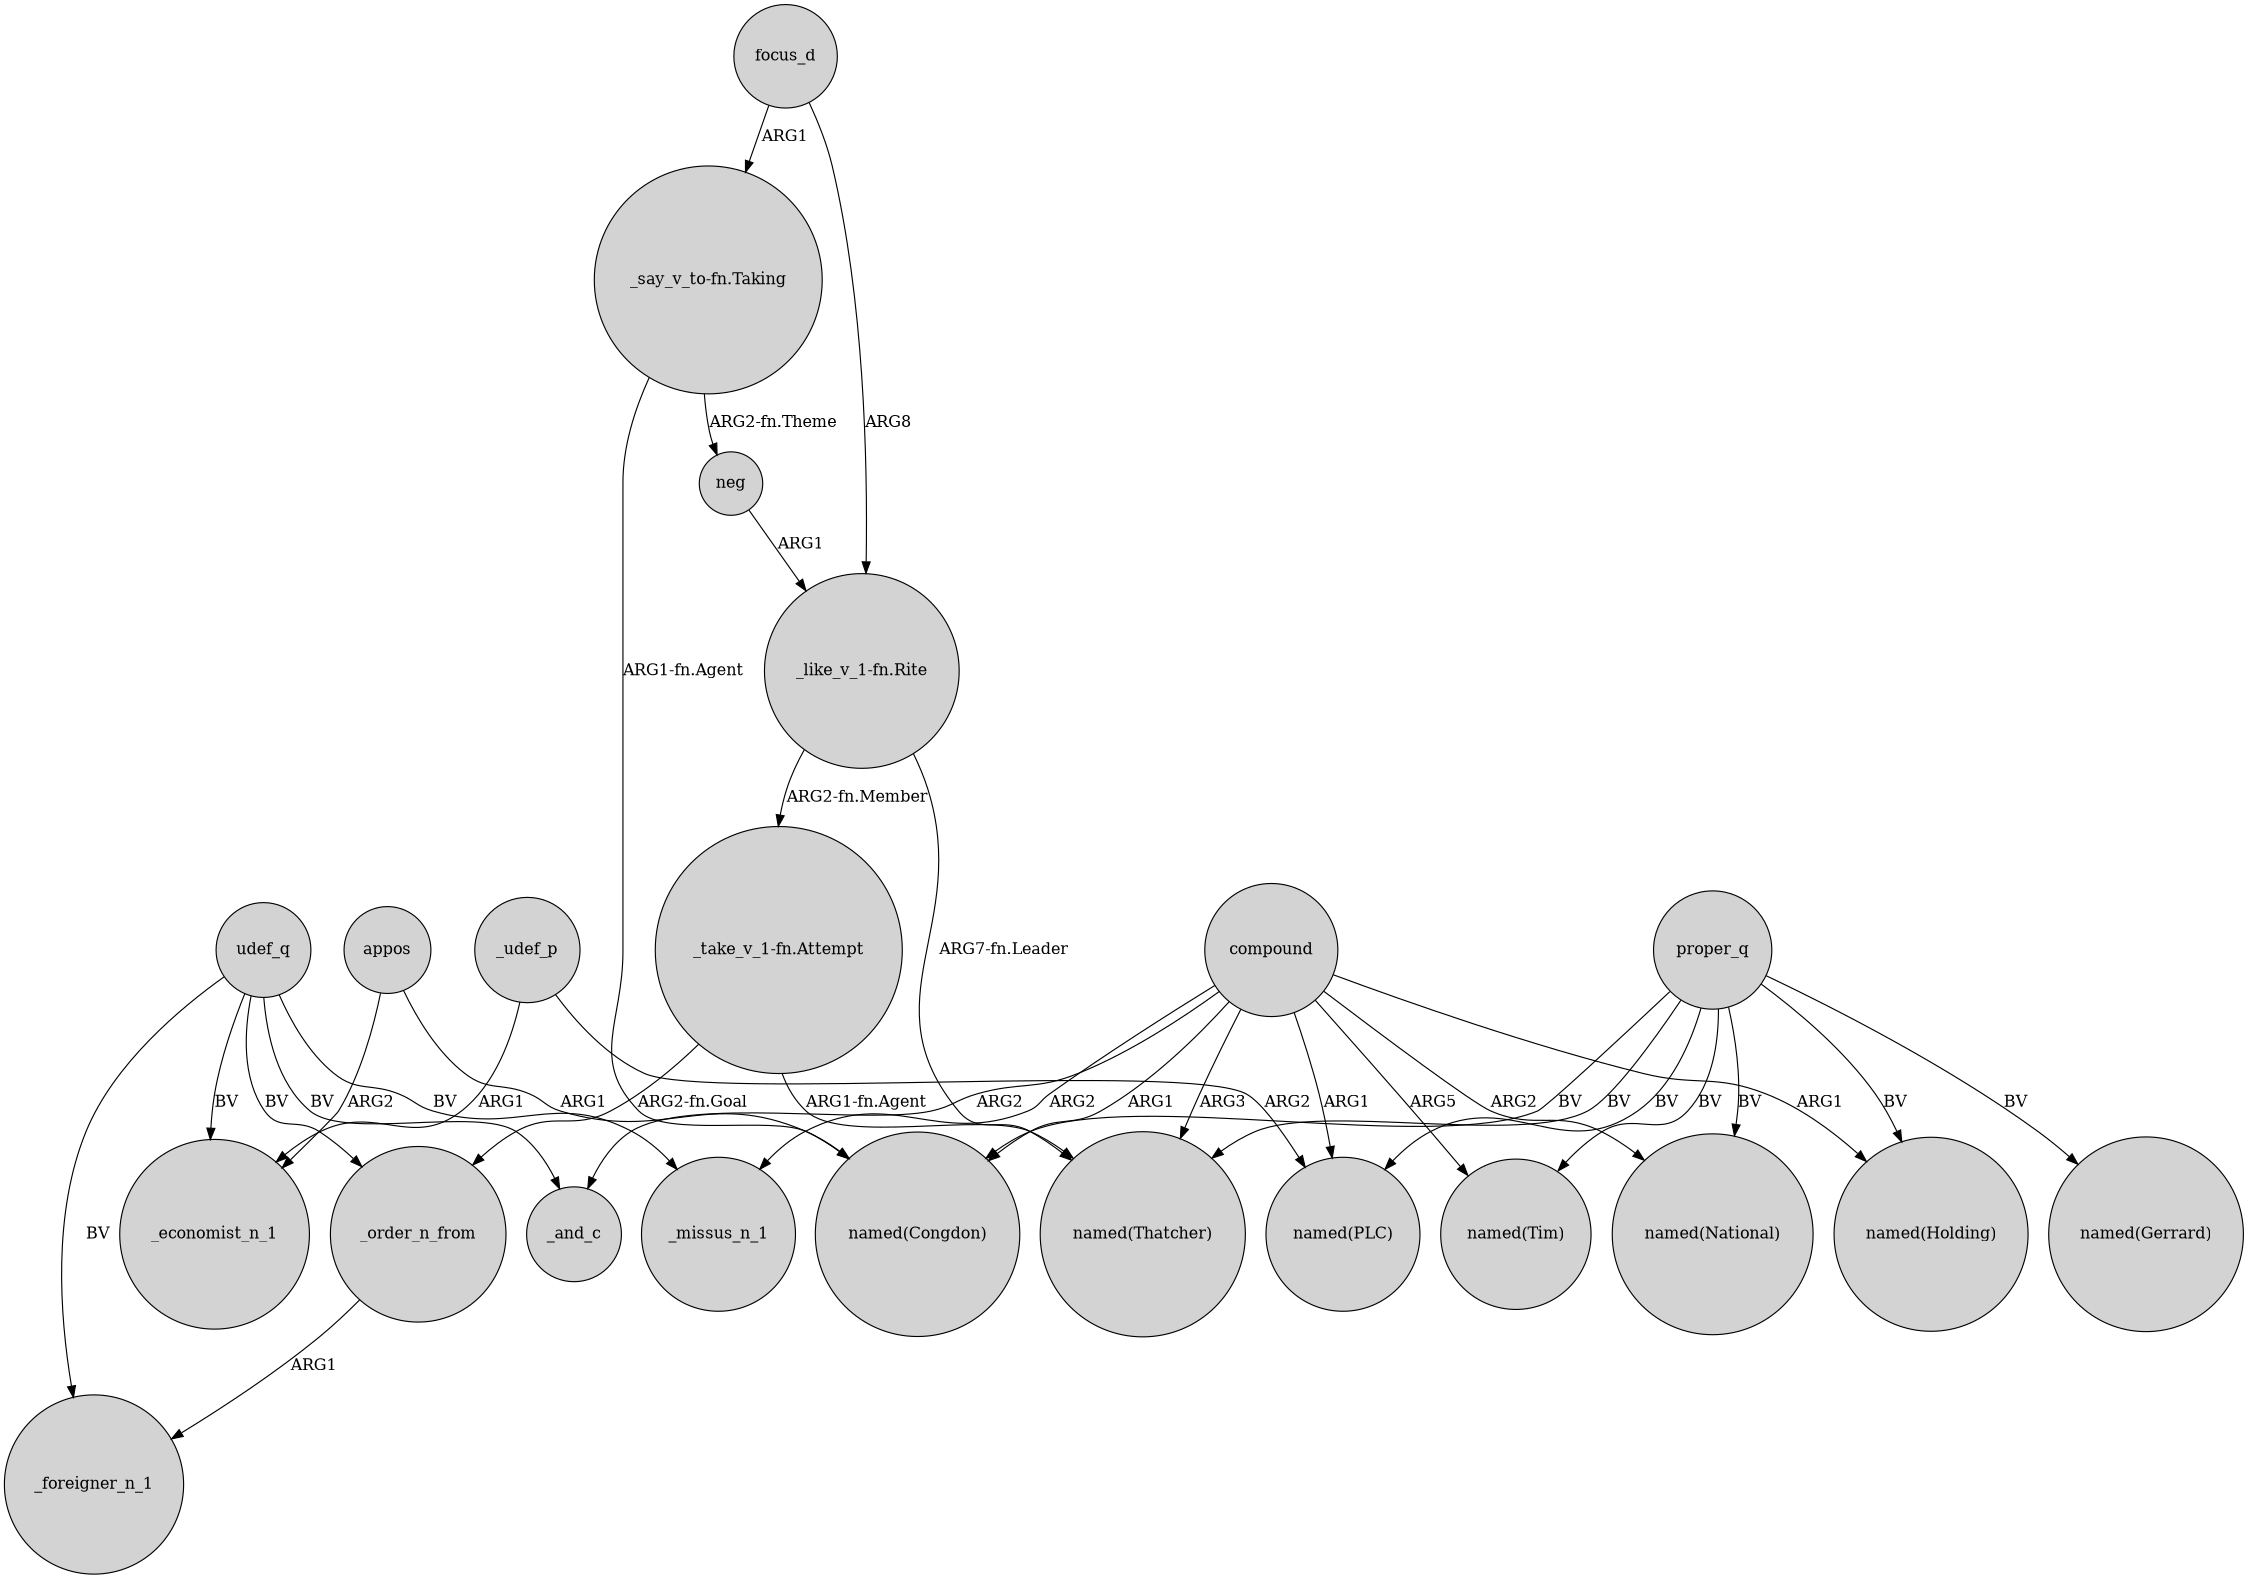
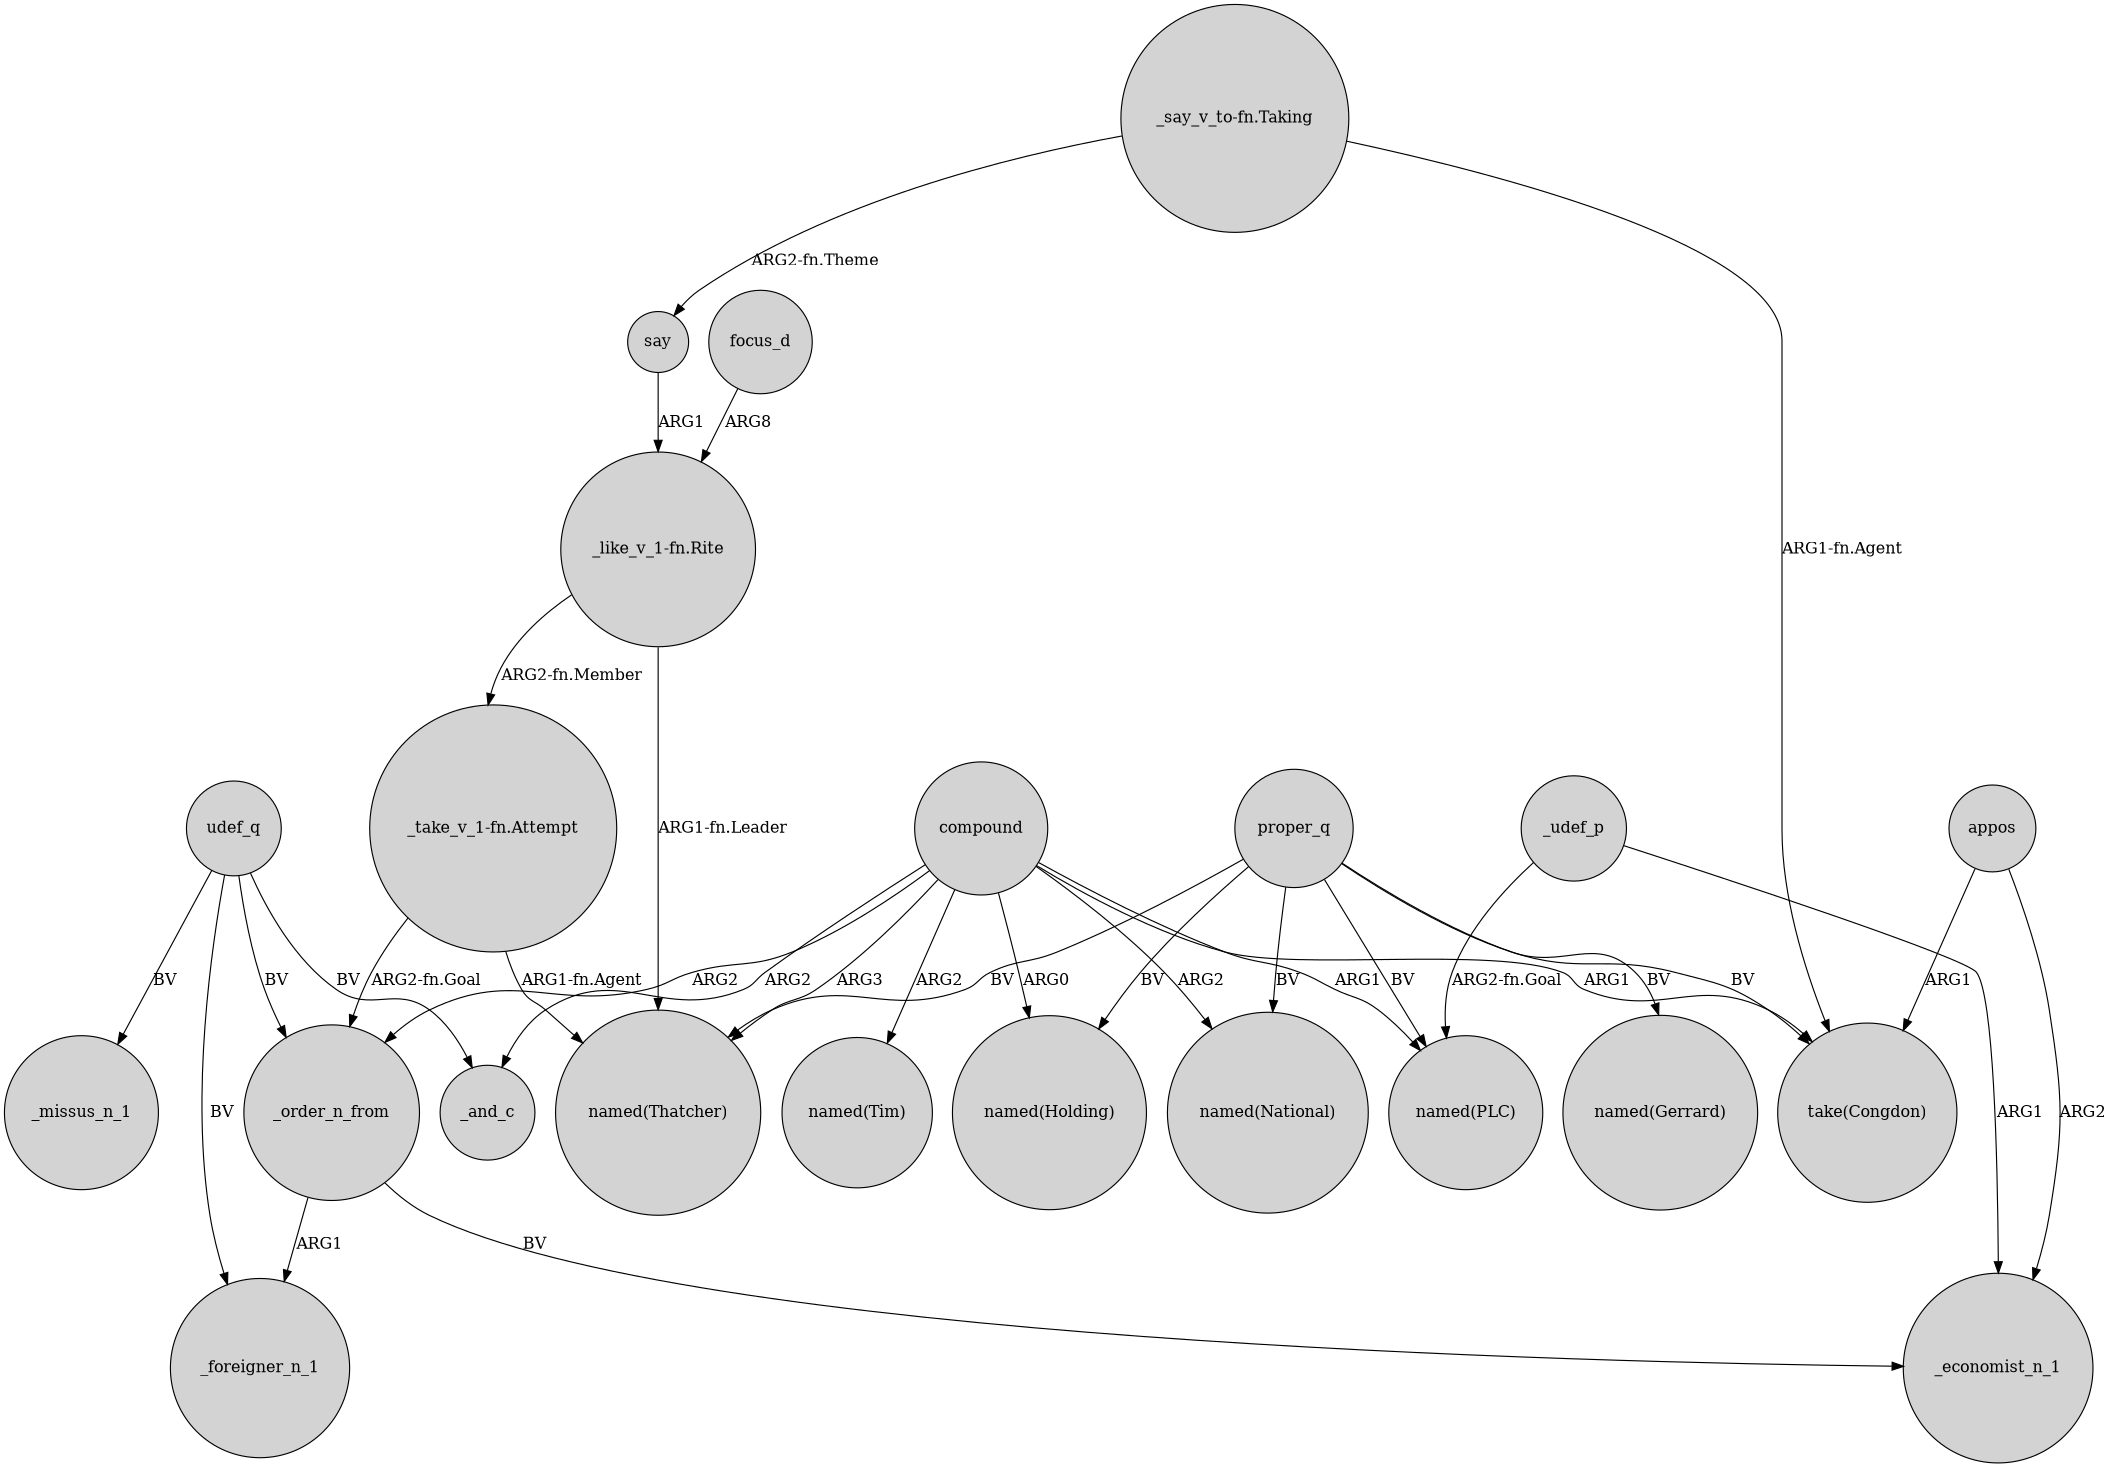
edge "focus_d" -> "_say_v_to-fn.Taking": removed, label "ARG1"
node "neg": label "neg" -> "say"
edge "_like_v_1-fn.Rite" -> "named(Thatcher)": label "ARG7-fn.Leader" -> "ARG1-fn.Leader"
edge "udef_q" -> "_economist_n_1": now "_order_n_from" -> "_economist_n_1"
edge "_udef_p" -> "named(PLC)": label "ARG2" -> "ARG2-fn.Goal"
edge "compound" -> "named(Tim)": label "ARG5" -> "ARG2"
edge "compound" -> "named(Holding)": label "ARG1" -> "ARG0"
edge "compound" -> "_missus_n_1": now "compound" -> "_order_n_from"
edge "proper_q" -> "named(Tim)": removed, label "BV"
node "named(Congdon)": label "named(Congdon)" -> "take(Congdon)"
